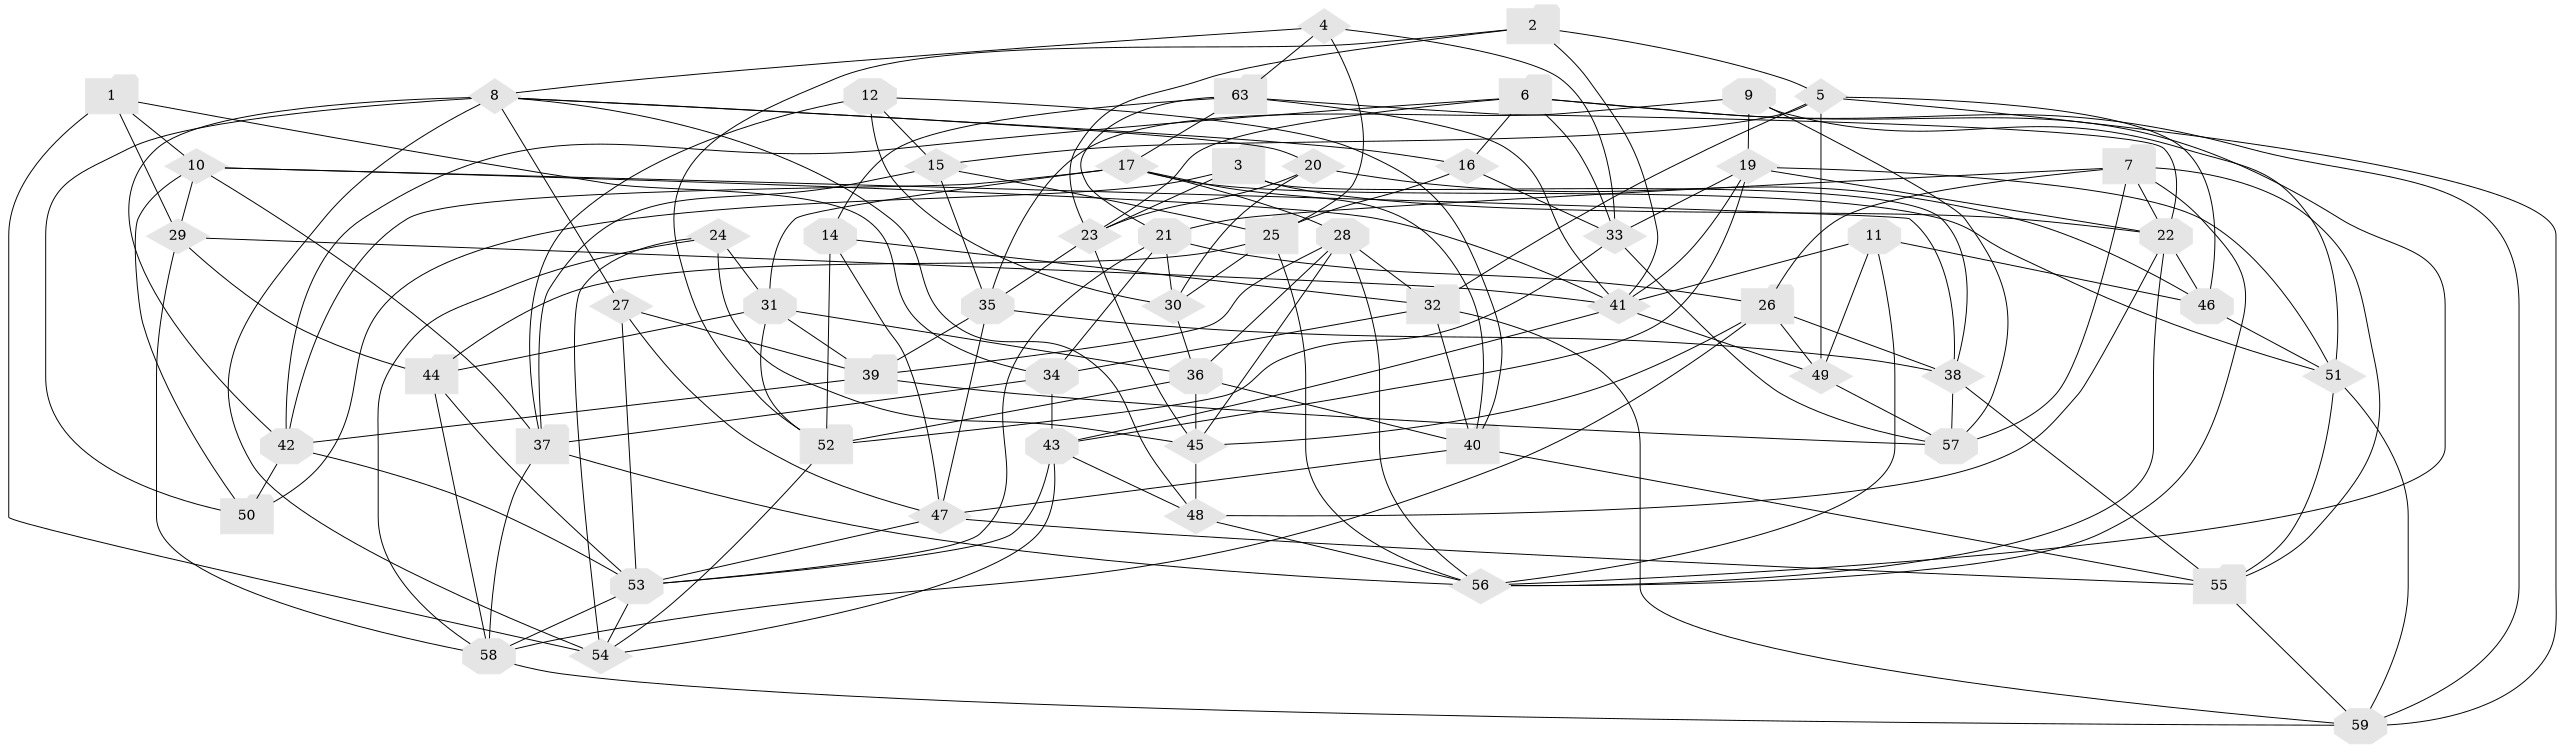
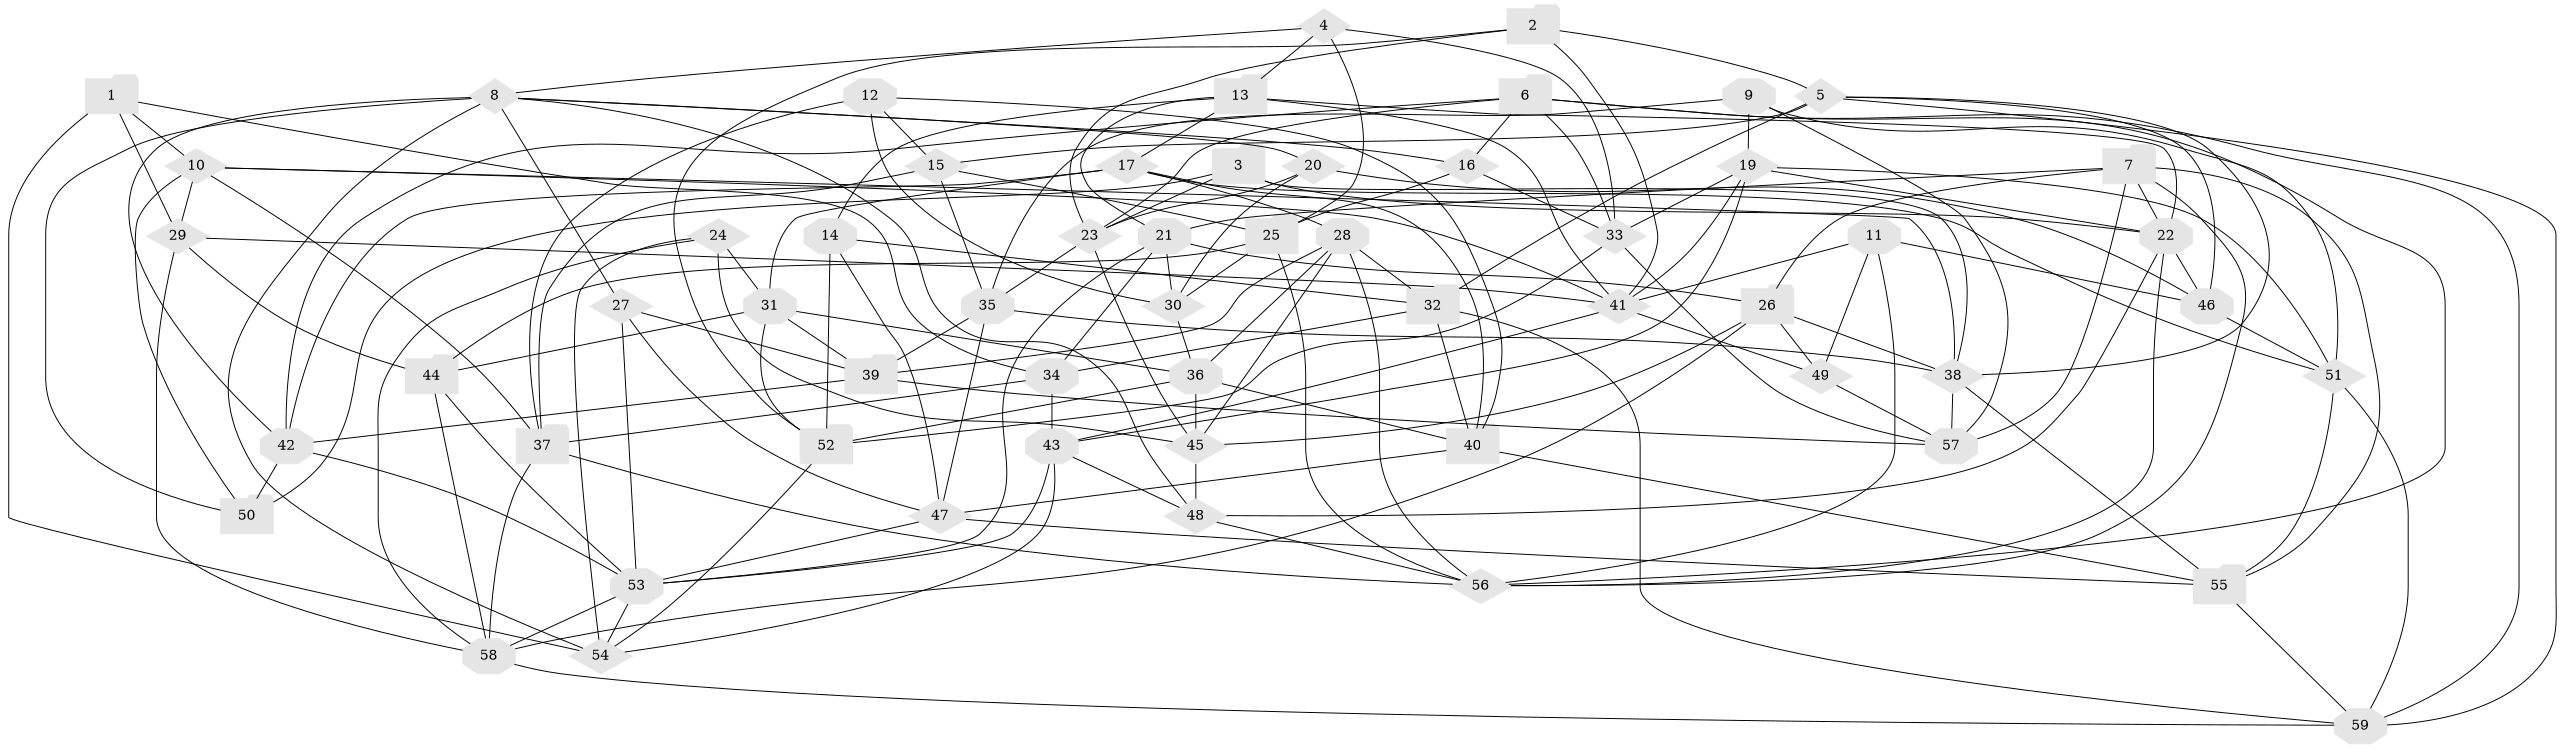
node "63": label "63" -> "13"
edge "5" -- "49": now "5" -- "38"
